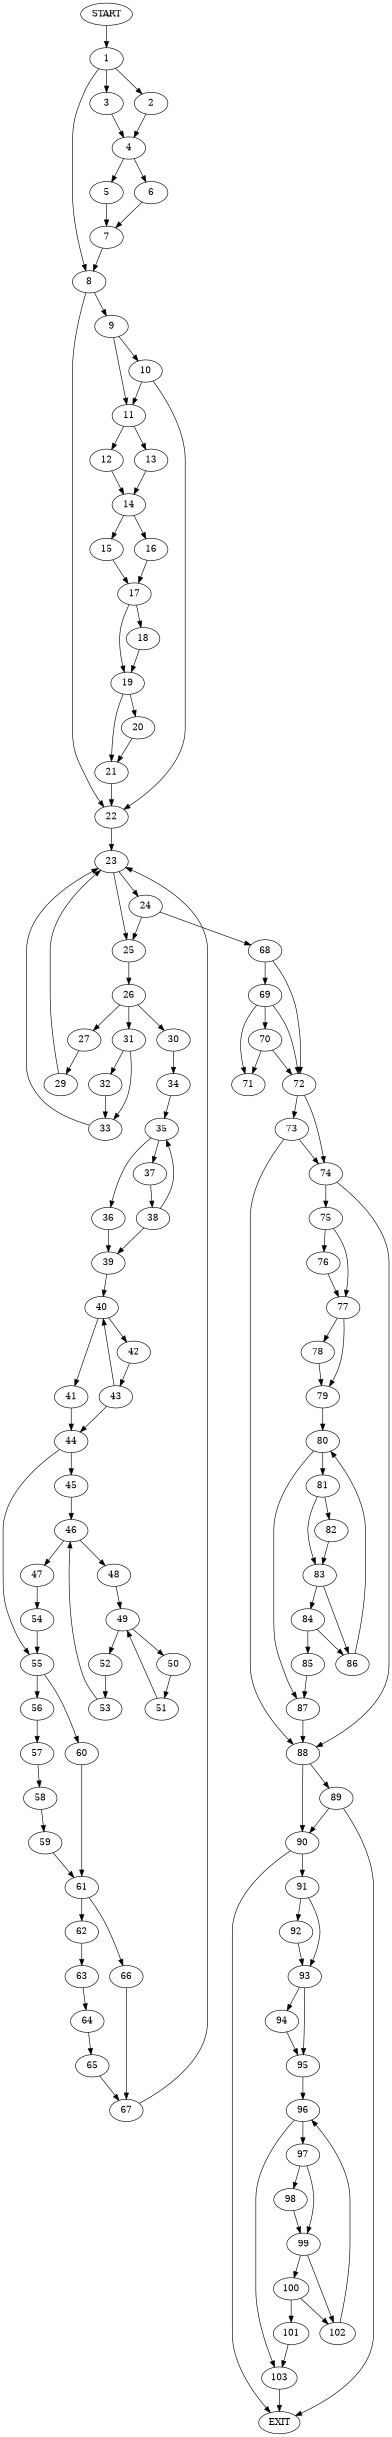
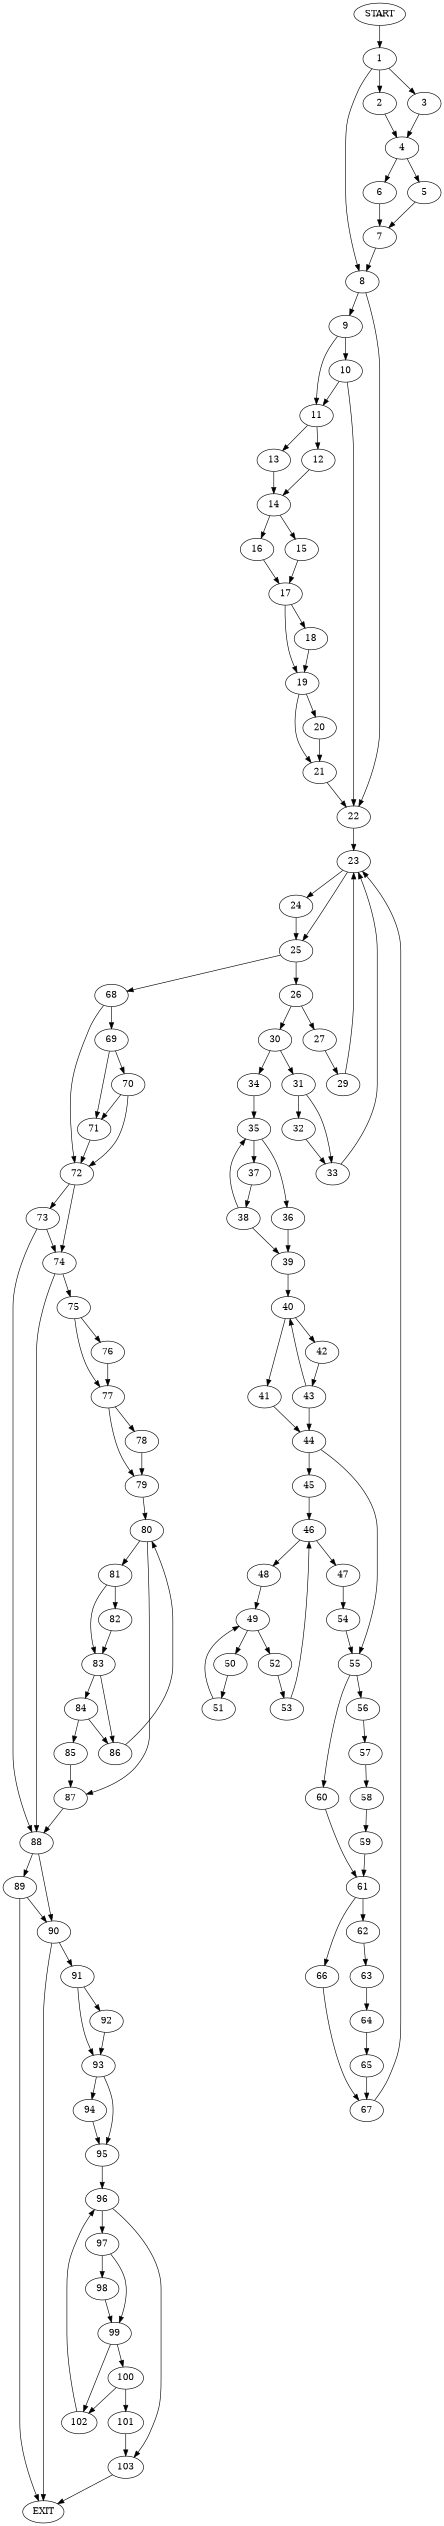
edge "24" -> "68": now "25" -> "68"
edge "26" -> "31": now "30" -> "31"
edge "69" -> "72": now "71" -> "72"
